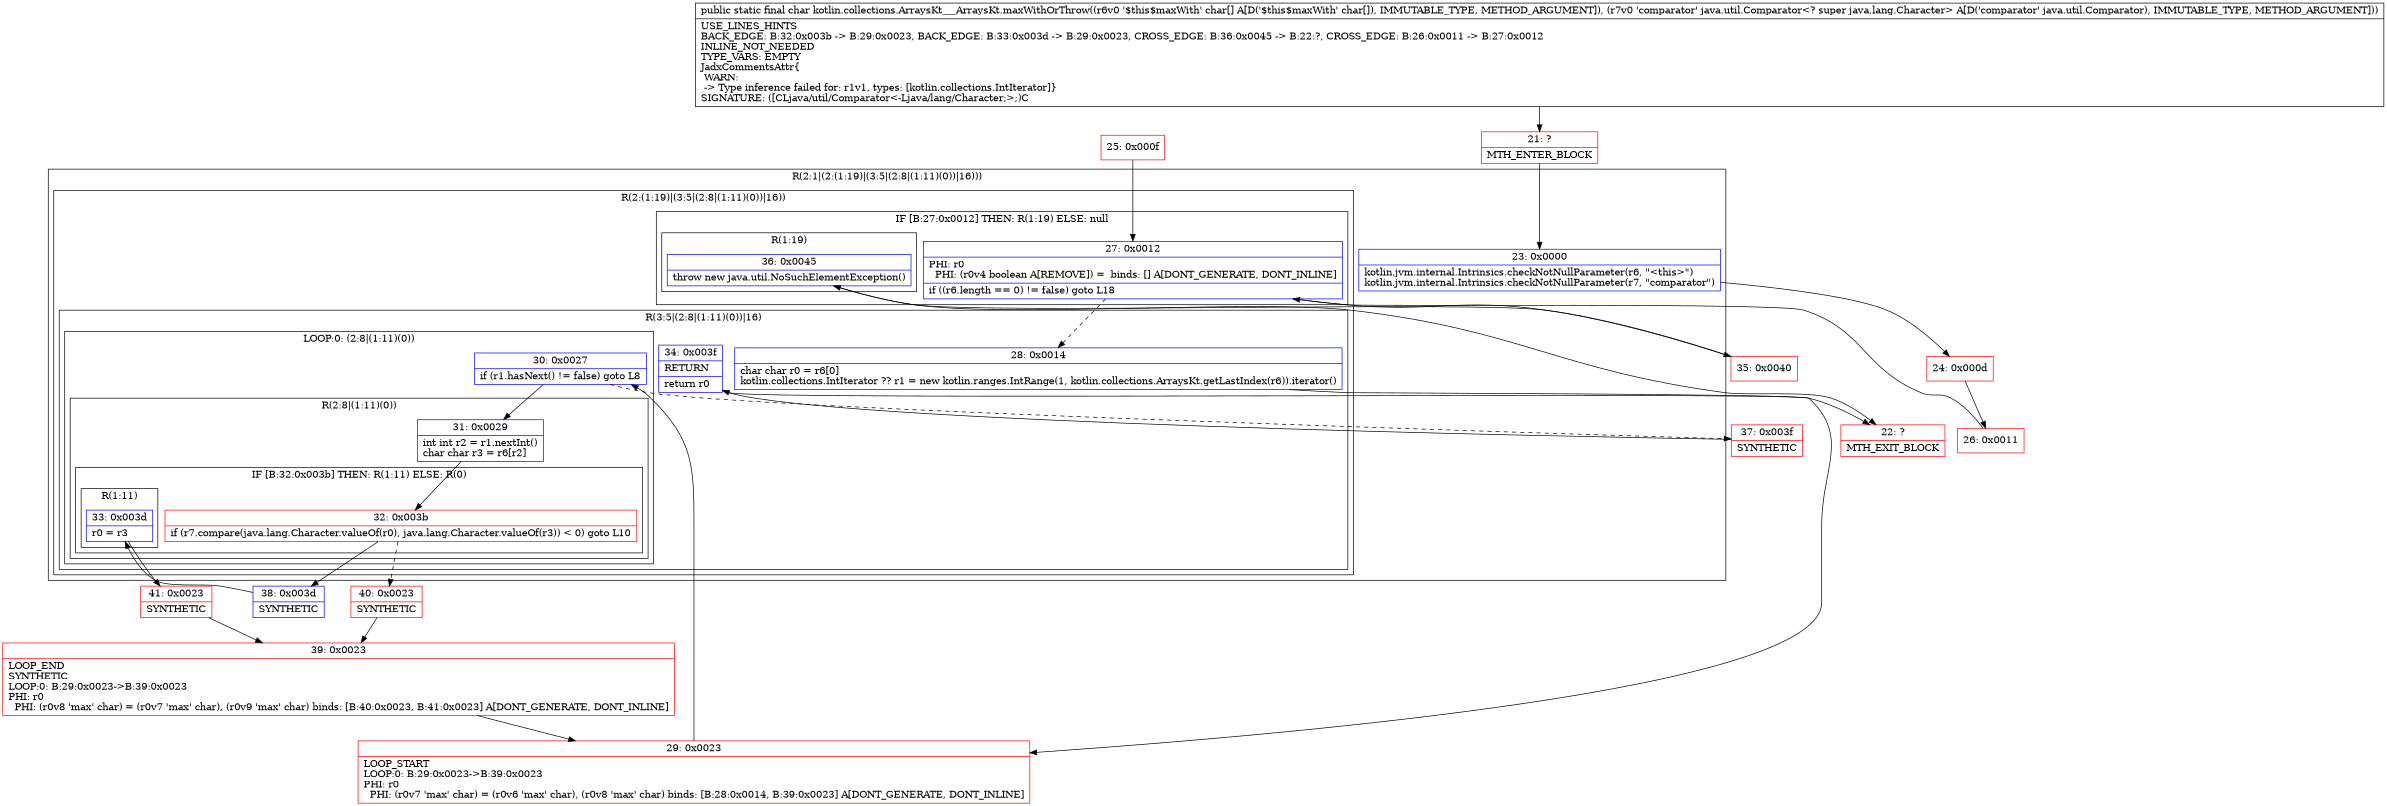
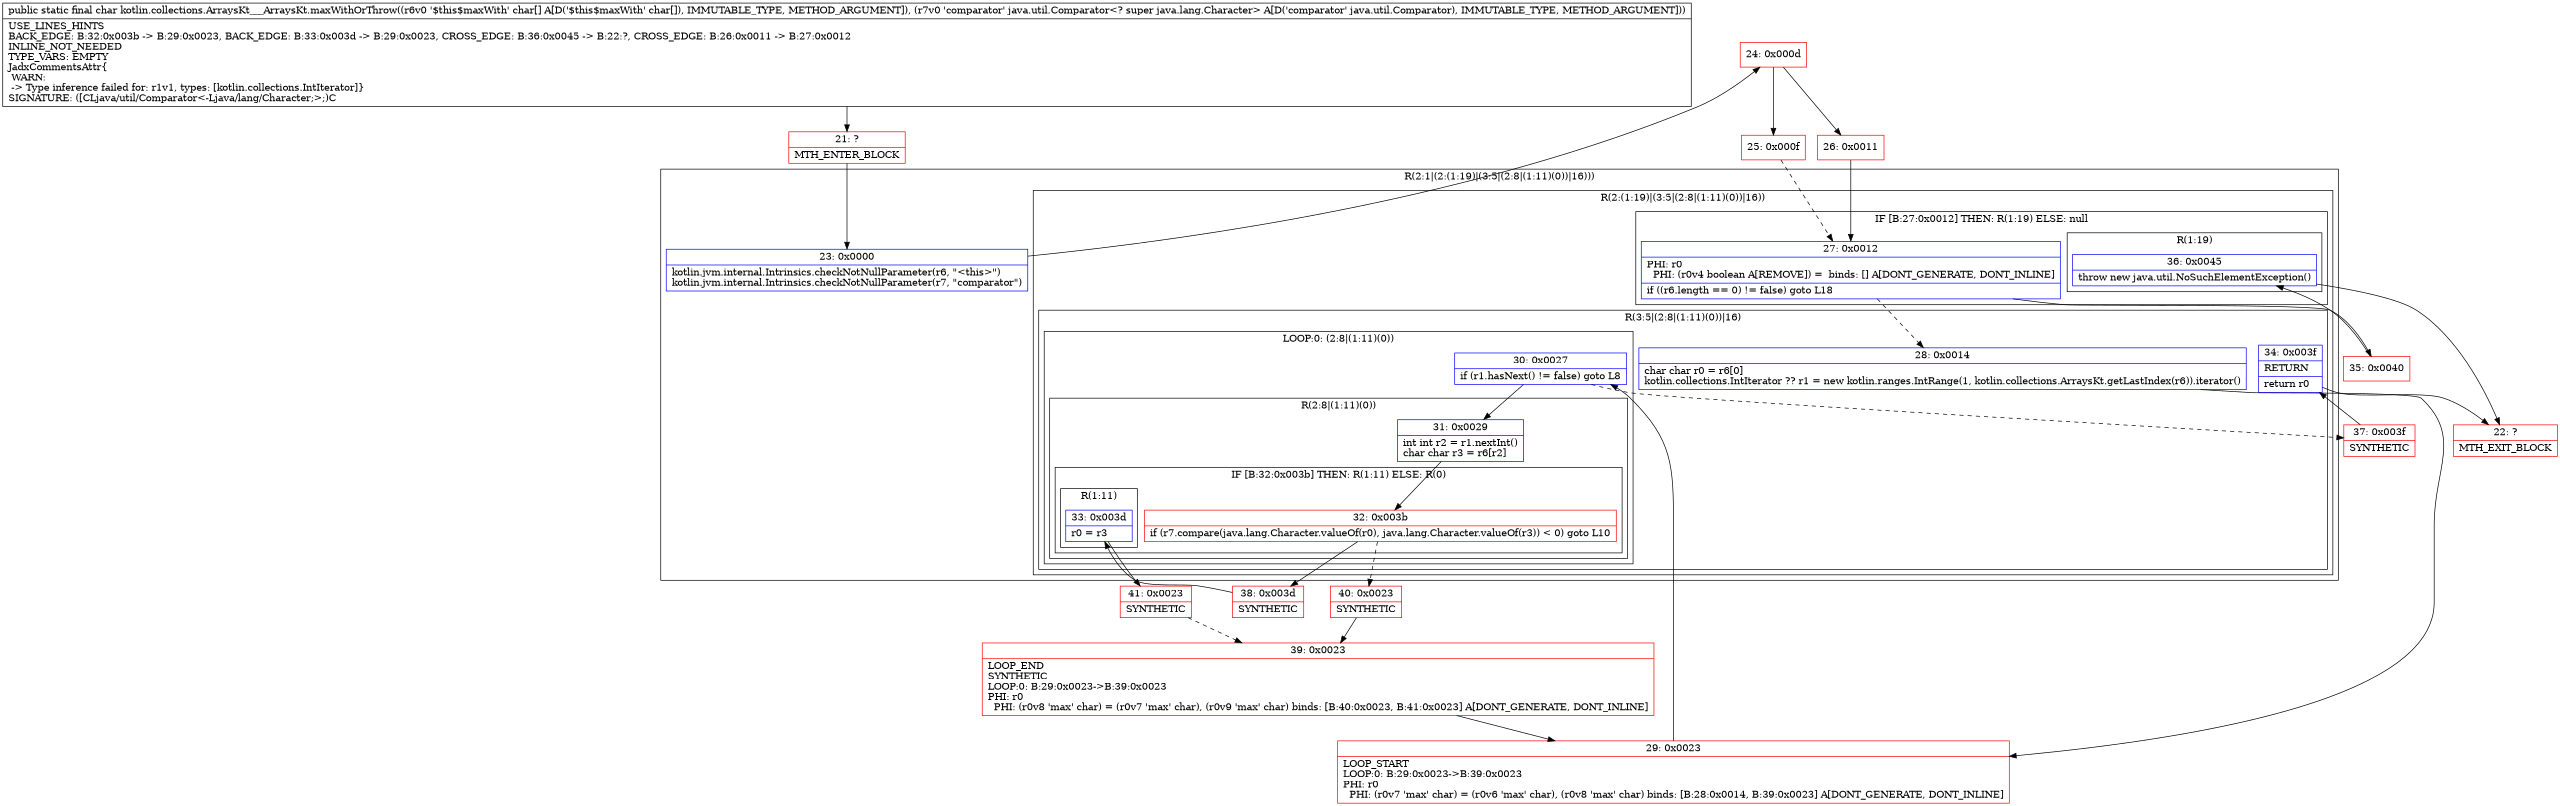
edge "24: 0x000d" -> "25: 0x000f": added
edge "25: 0x000f" -> "27: 0x0012": style solid -> dashed
node "38: 0x003d": color blue -> red
edge "41: 0x0023" -> "39: 0x0023": style solid -> dashed
